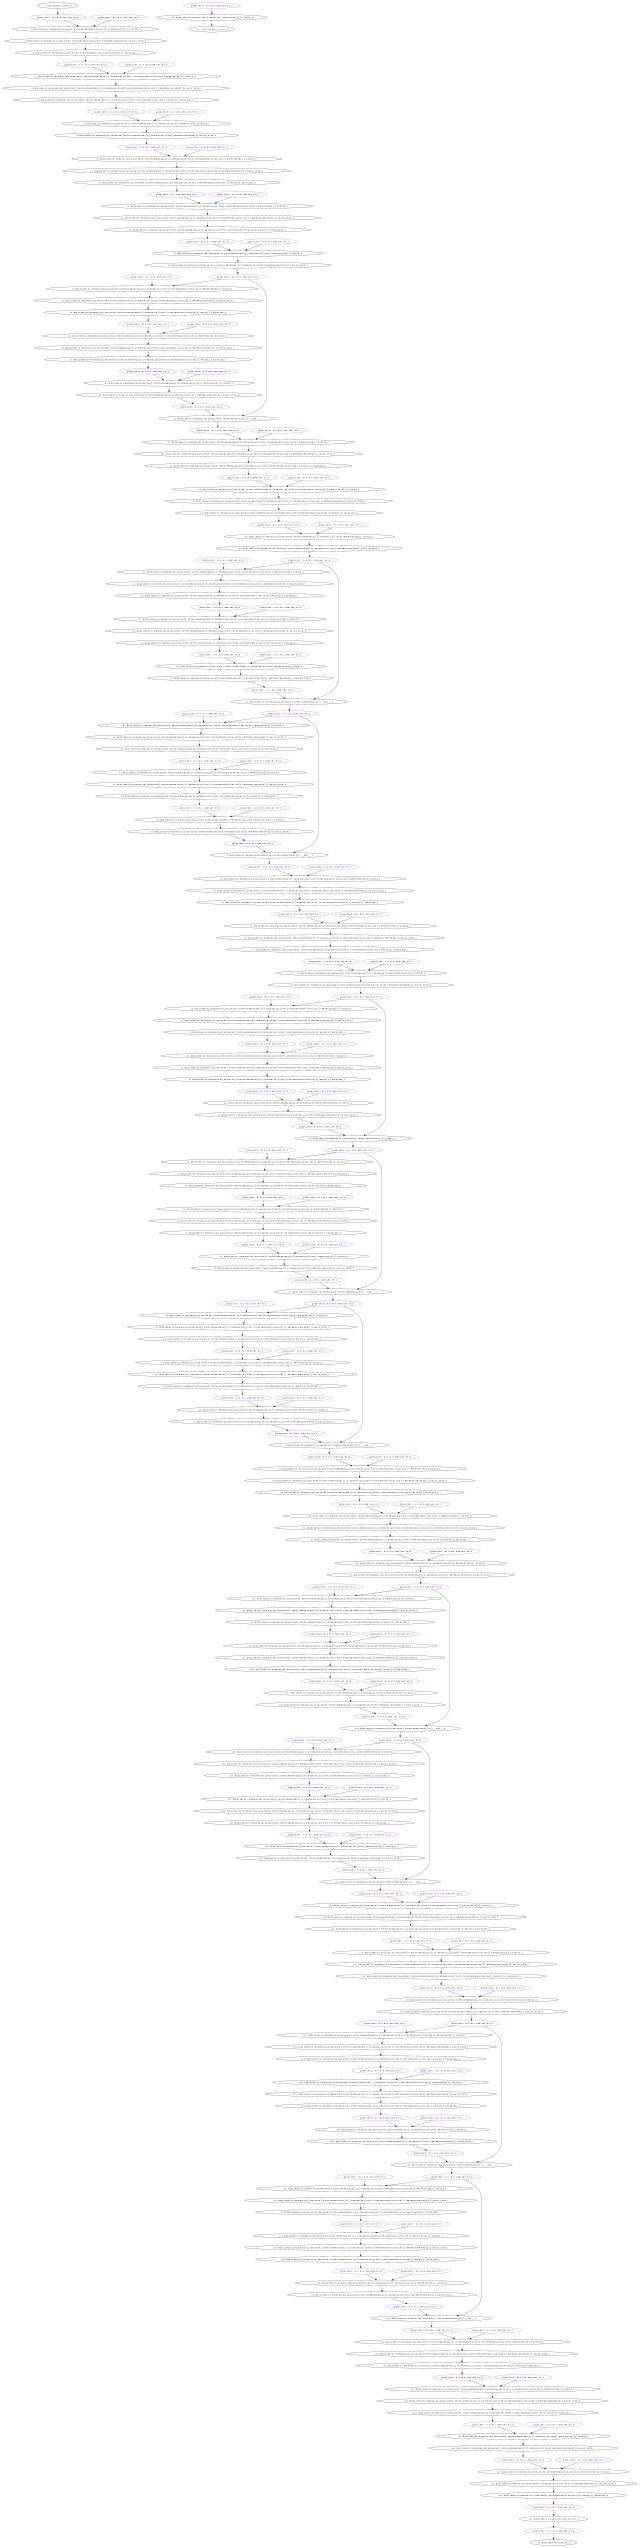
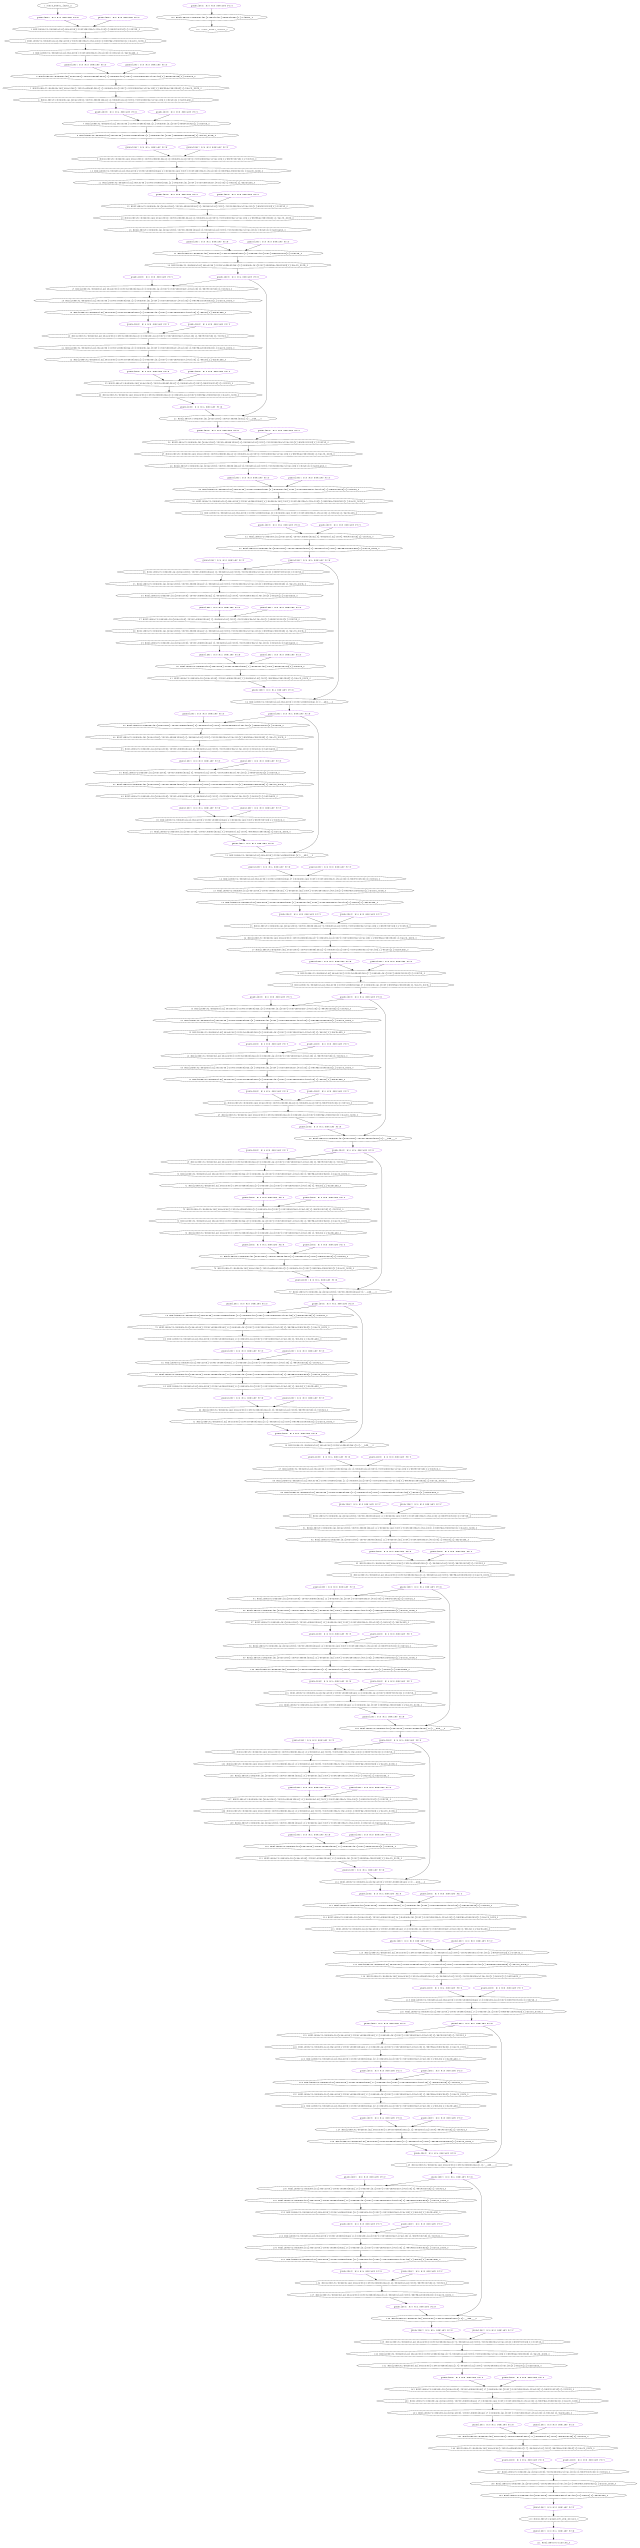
node "151 MobileNetV2/flatten_0": color black -> purple
